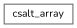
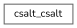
node "csalt_array": label "csalt_array" -> "csalt_csalt"
